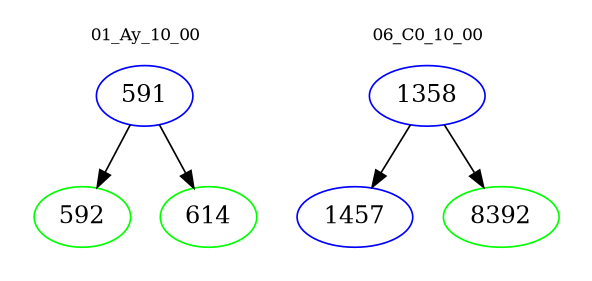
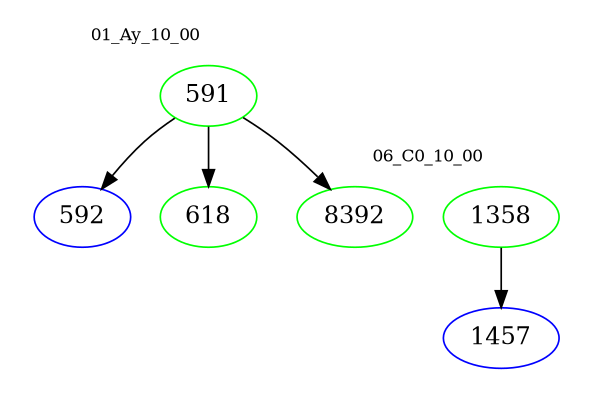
node "591": color blue -> green
node "1358": color blue -> green
edge "1358" -> "8392": now "591" -> "8392"
node "592": color green -> blue
node "614": label "614" -> "618"
